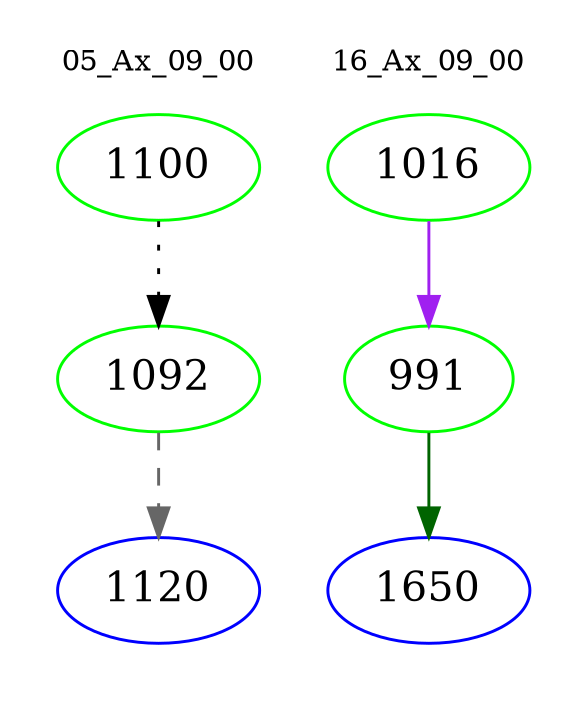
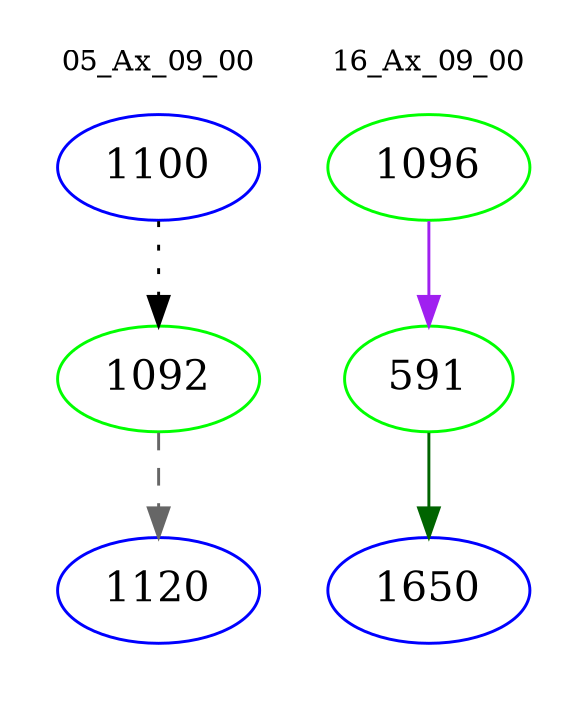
node "1100": color green -> blue
node "1016": label "1016" -> "1096"
node "991": label "991" -> "591"
